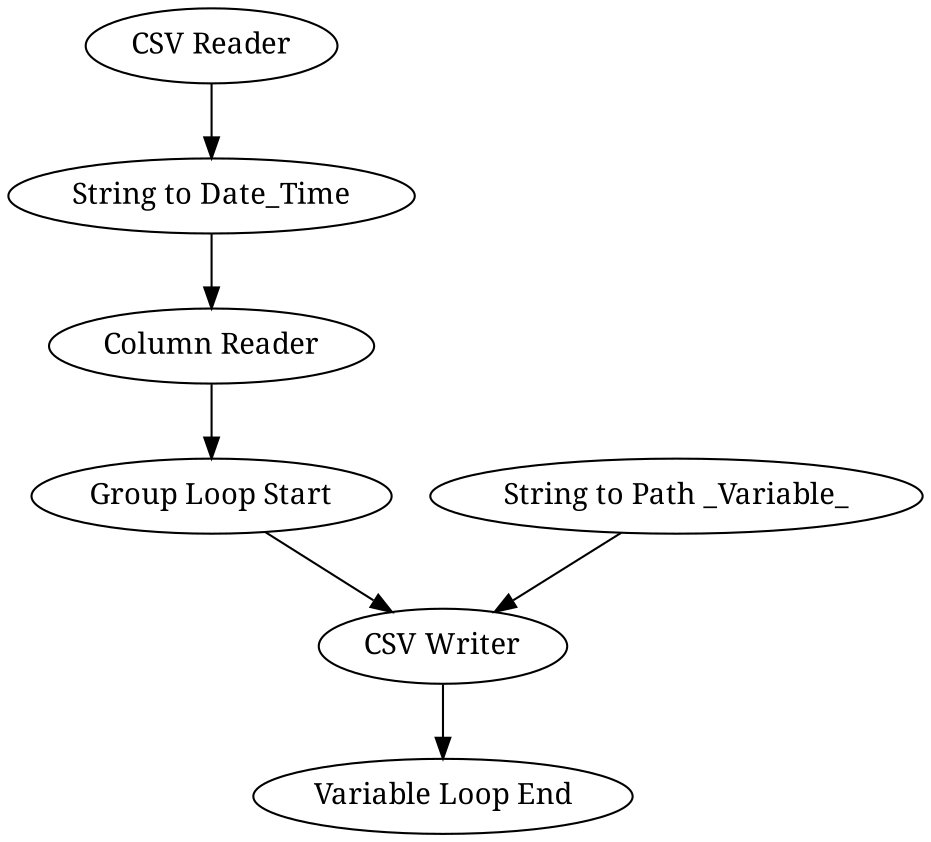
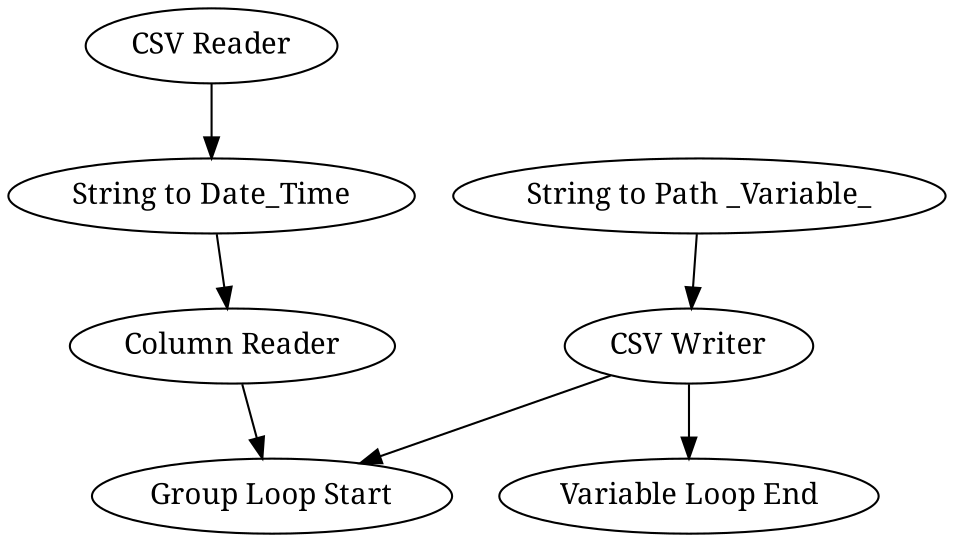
edge "Group Loop Start" -> "CSV Writer": reversed
